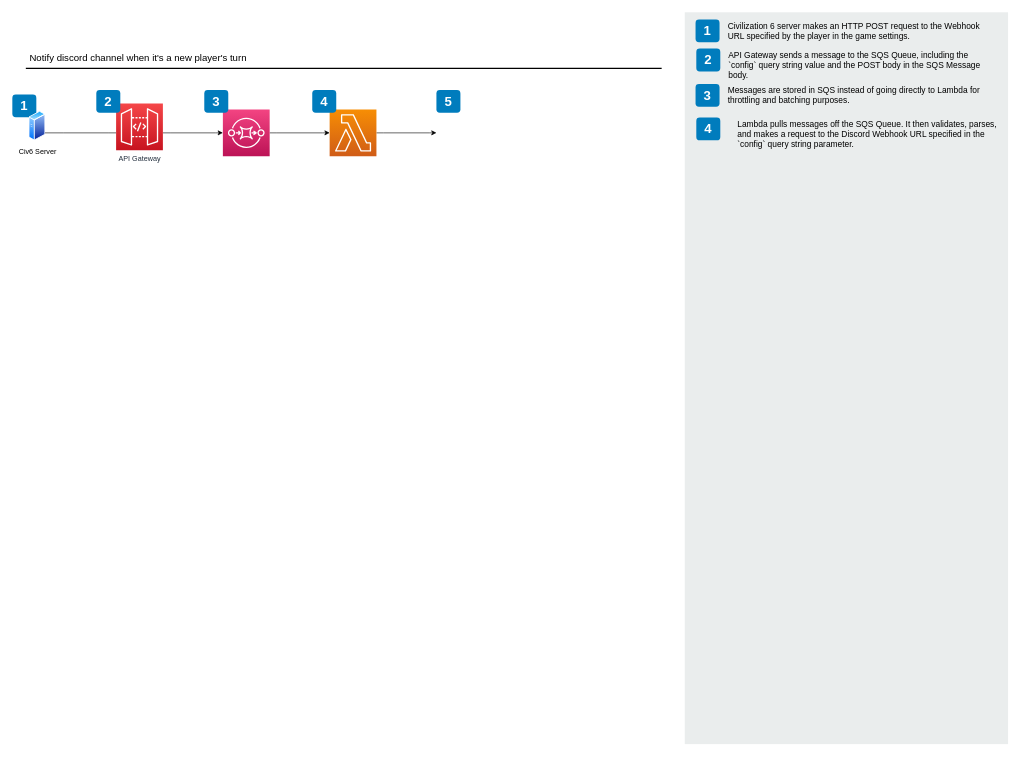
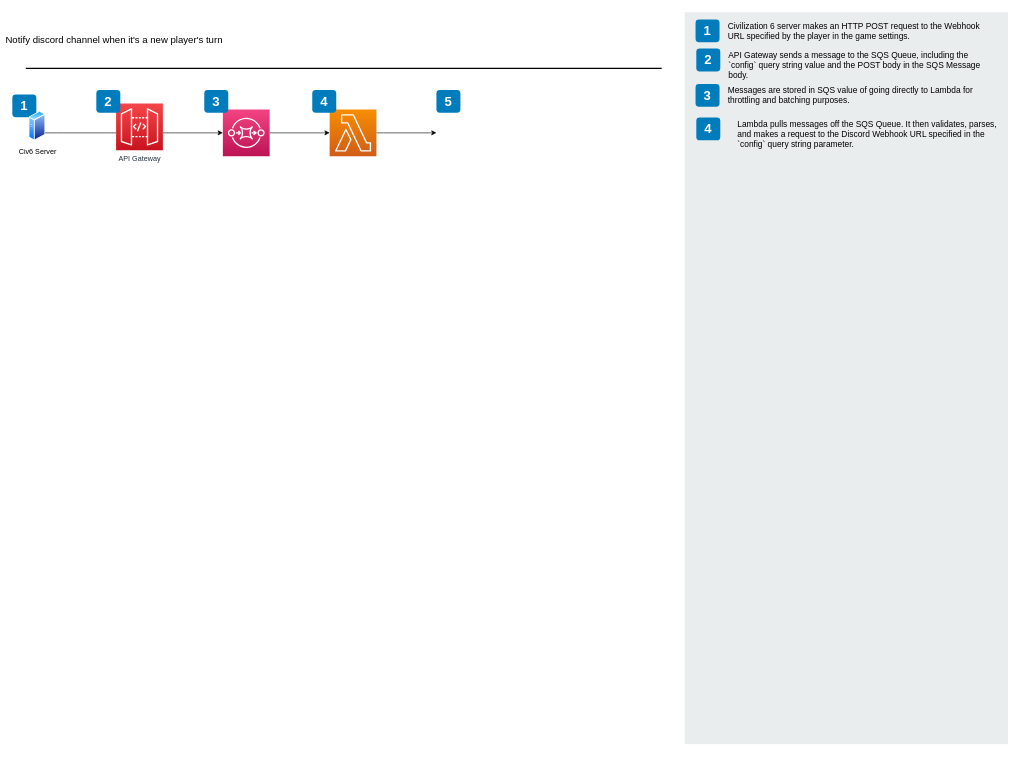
node "Notify discord channel when it's a new player's turn": moved (142, 56) -> (118, 38)
node "Messages are stored in SQS instead of going directly to Lambda for throttling and batching purposes.": label "Messages are stored in SQS instead of going directly to Lambda for throttling and batching purposes." -> "Messages are stored in SQS value of going directly to Lambda for throttling and batching purposes."
